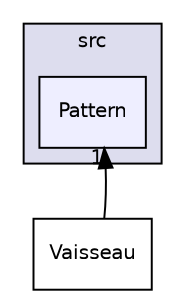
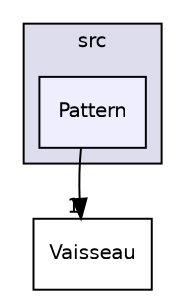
edge "Vaisseau" -> "Pattern": reversed
